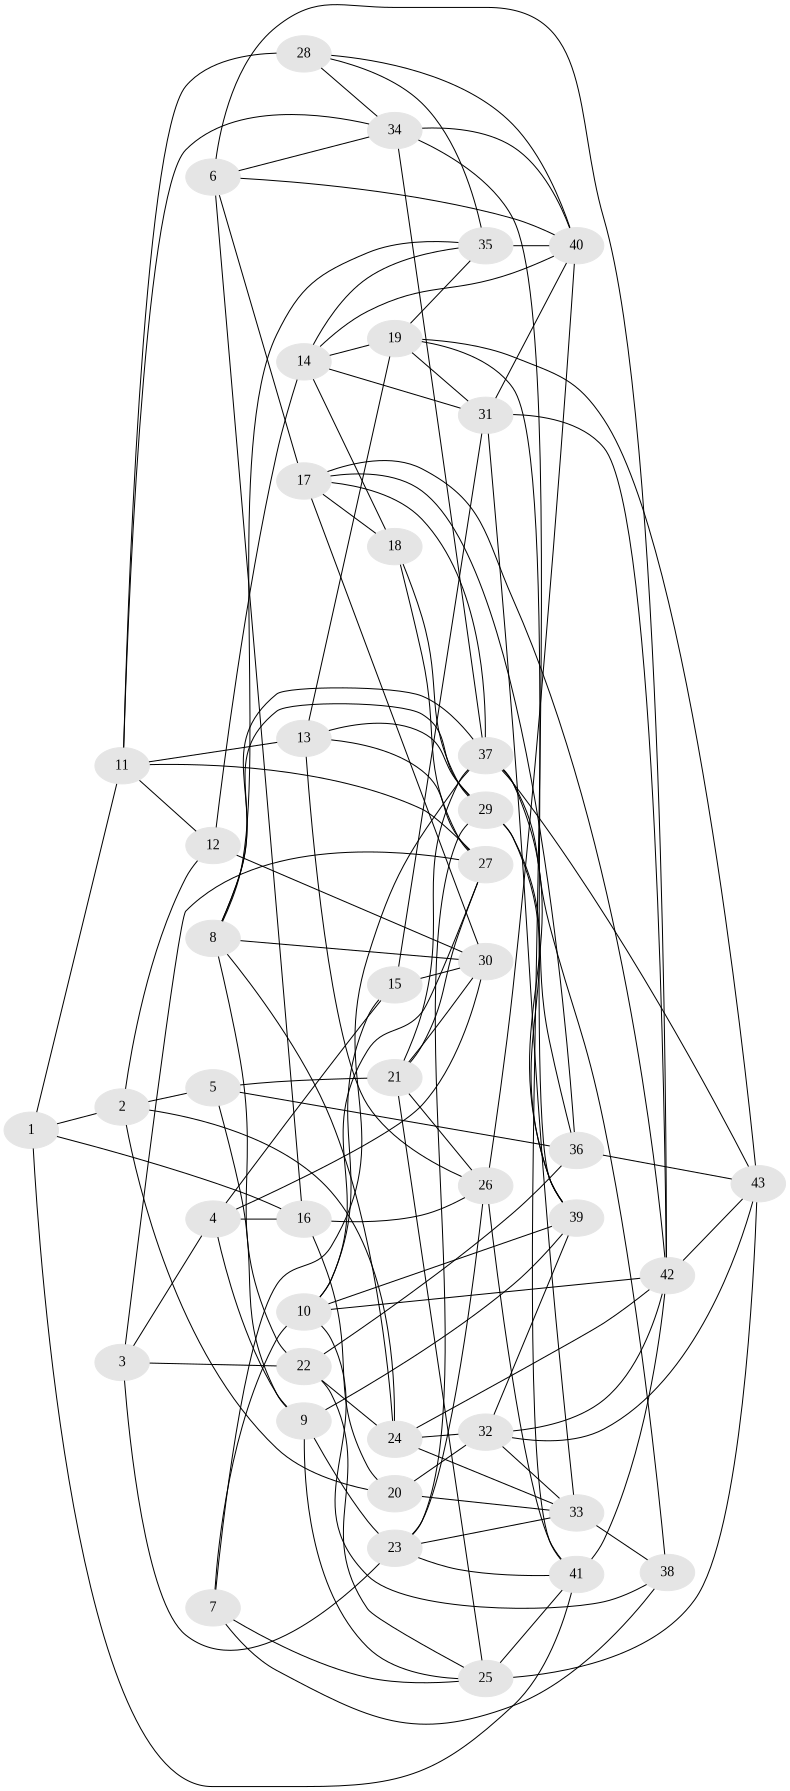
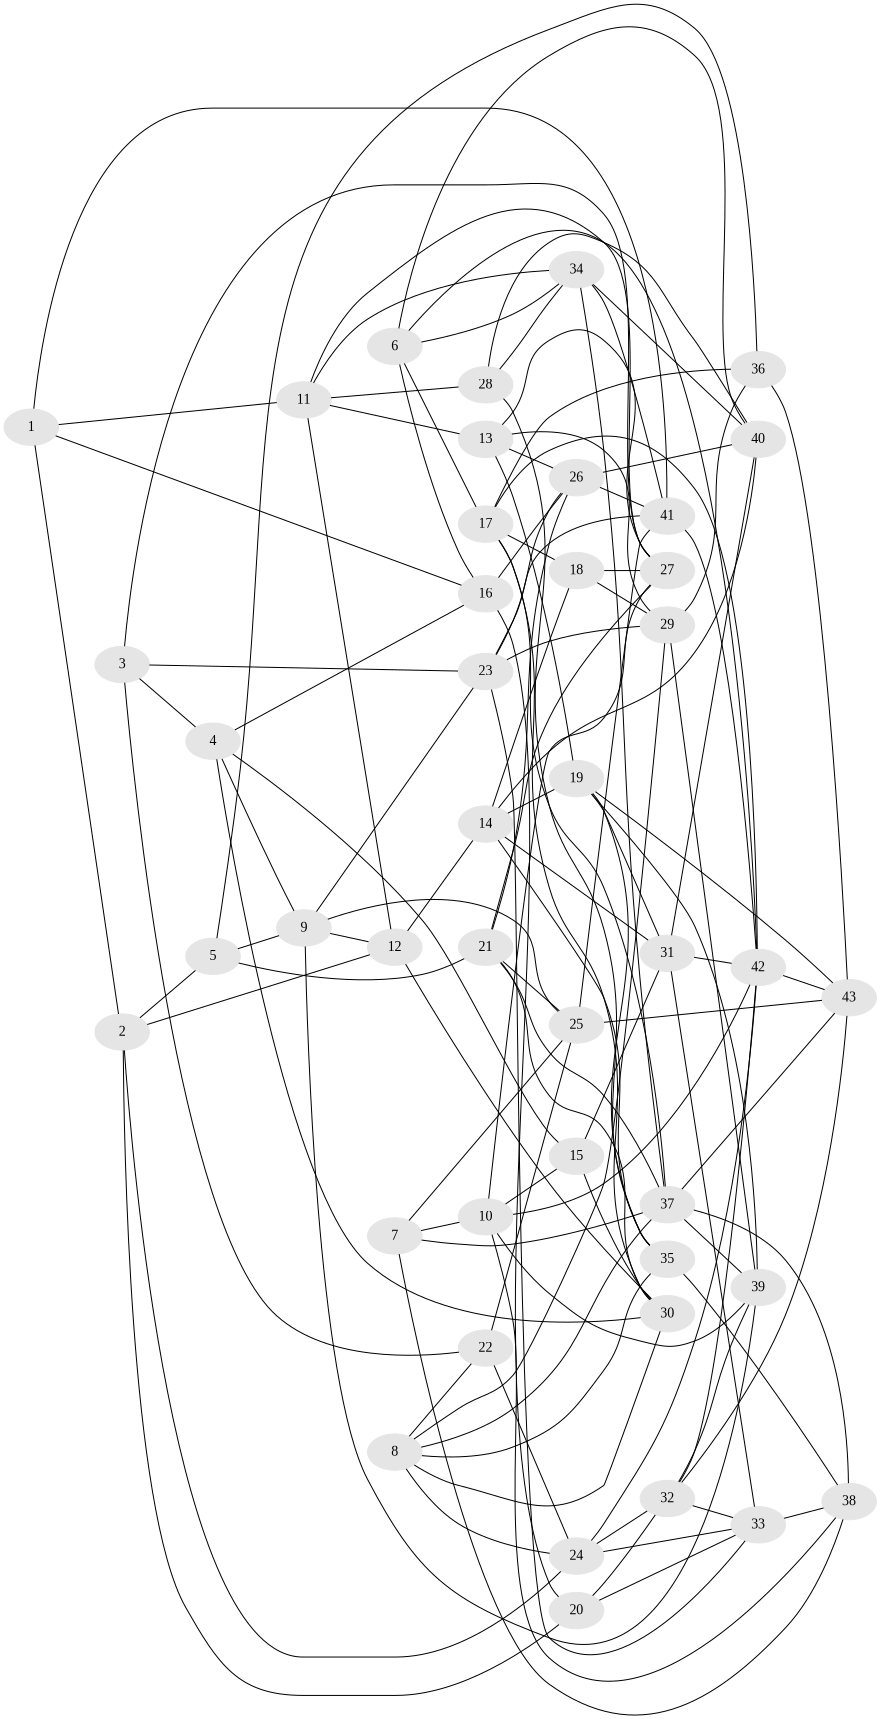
edge "35" -- "40": now "35" -- "38"
edge "9" -- "12": added
edge "36" -- "22": removed
